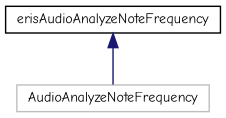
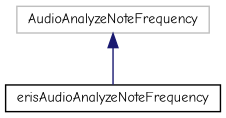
edge "AudioAnalyzeNoteFrequency" -> "erisAudioAnalyzeNoteFrequency": reversed
